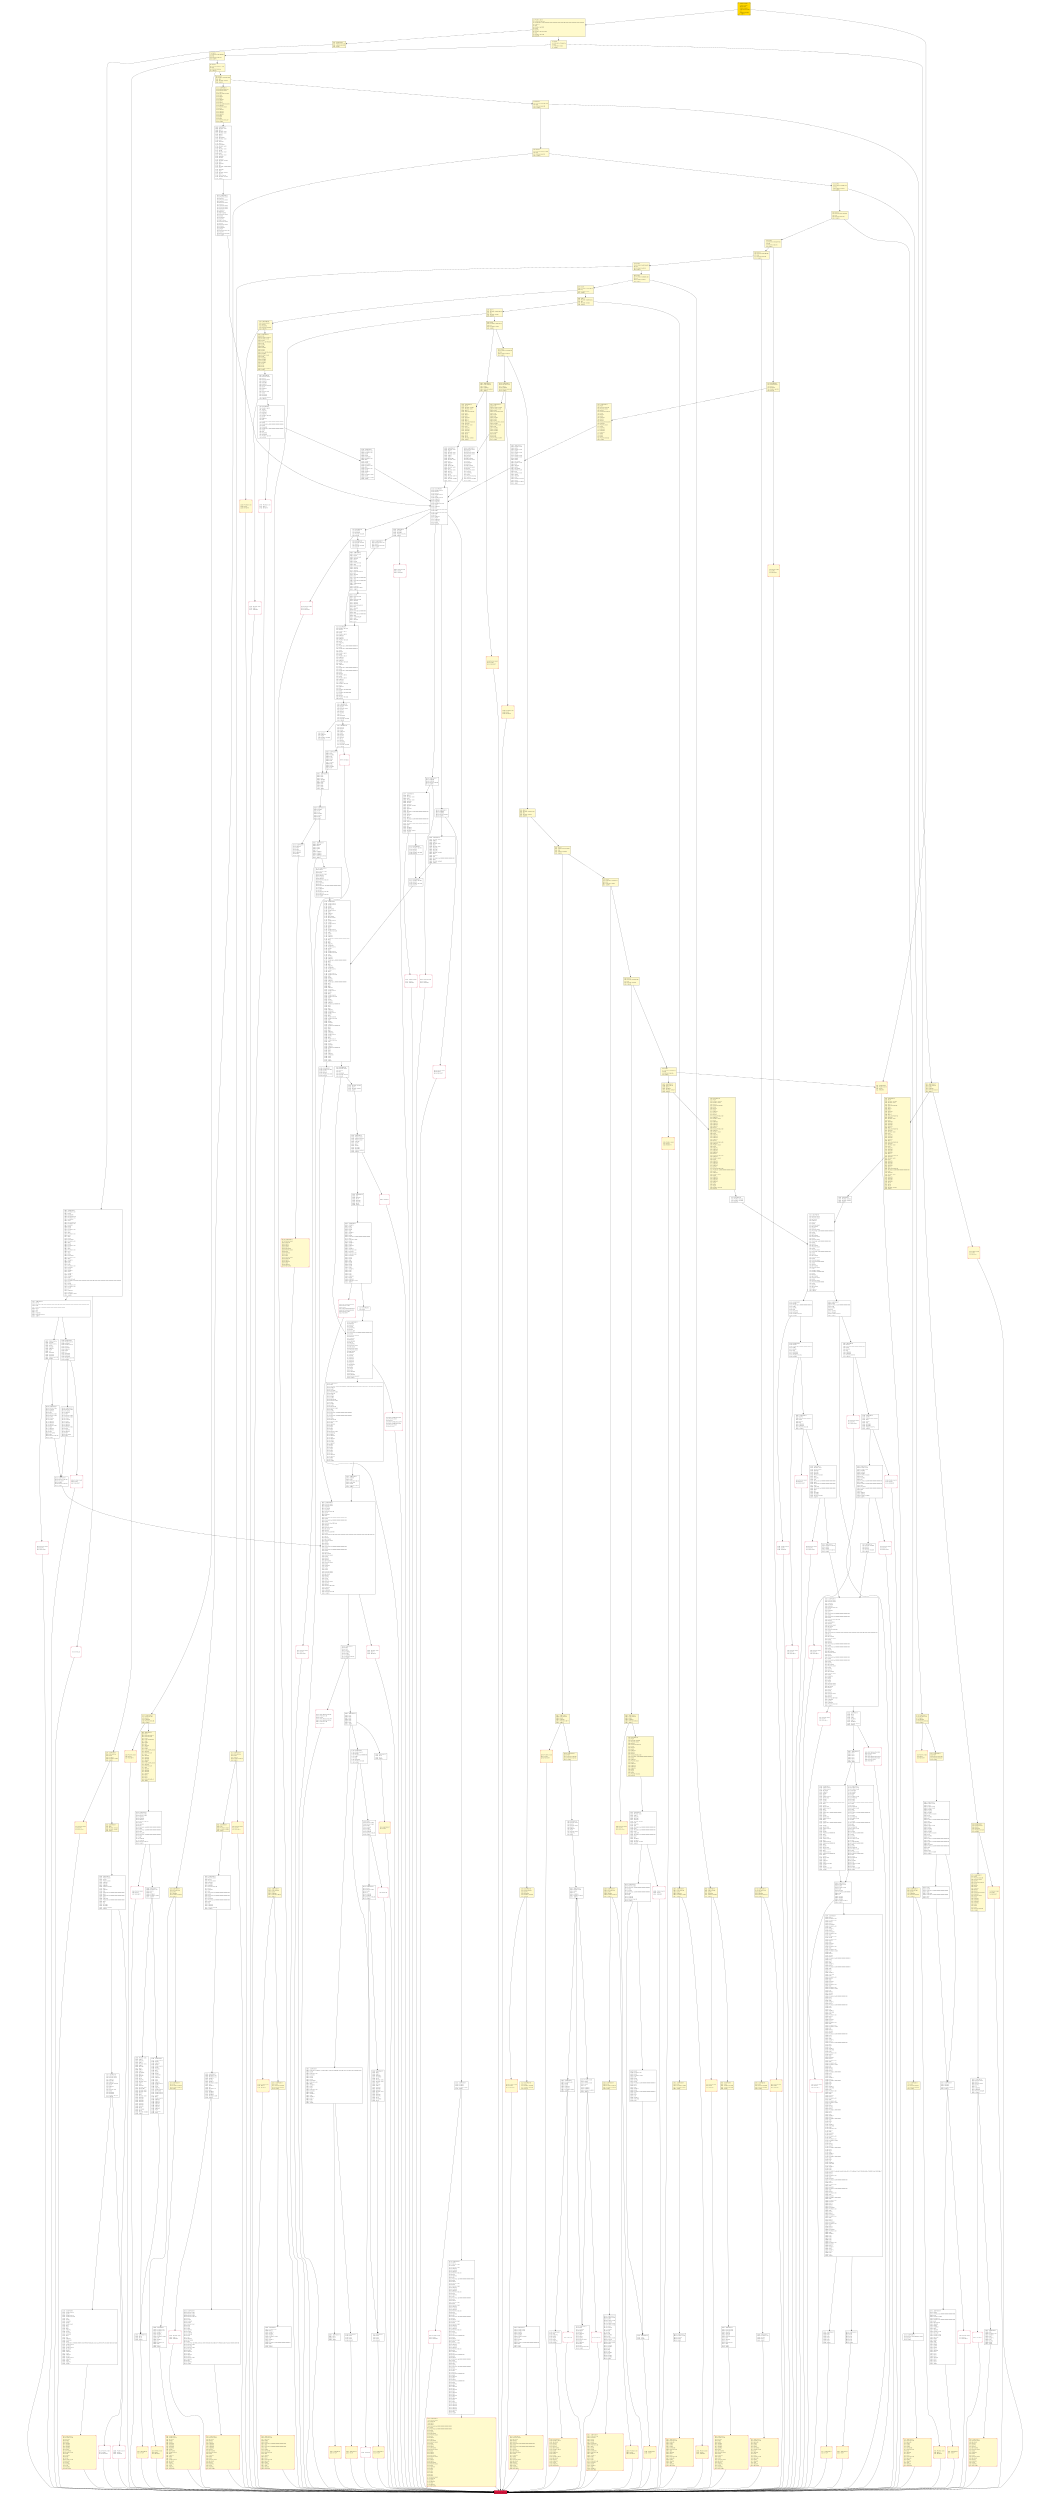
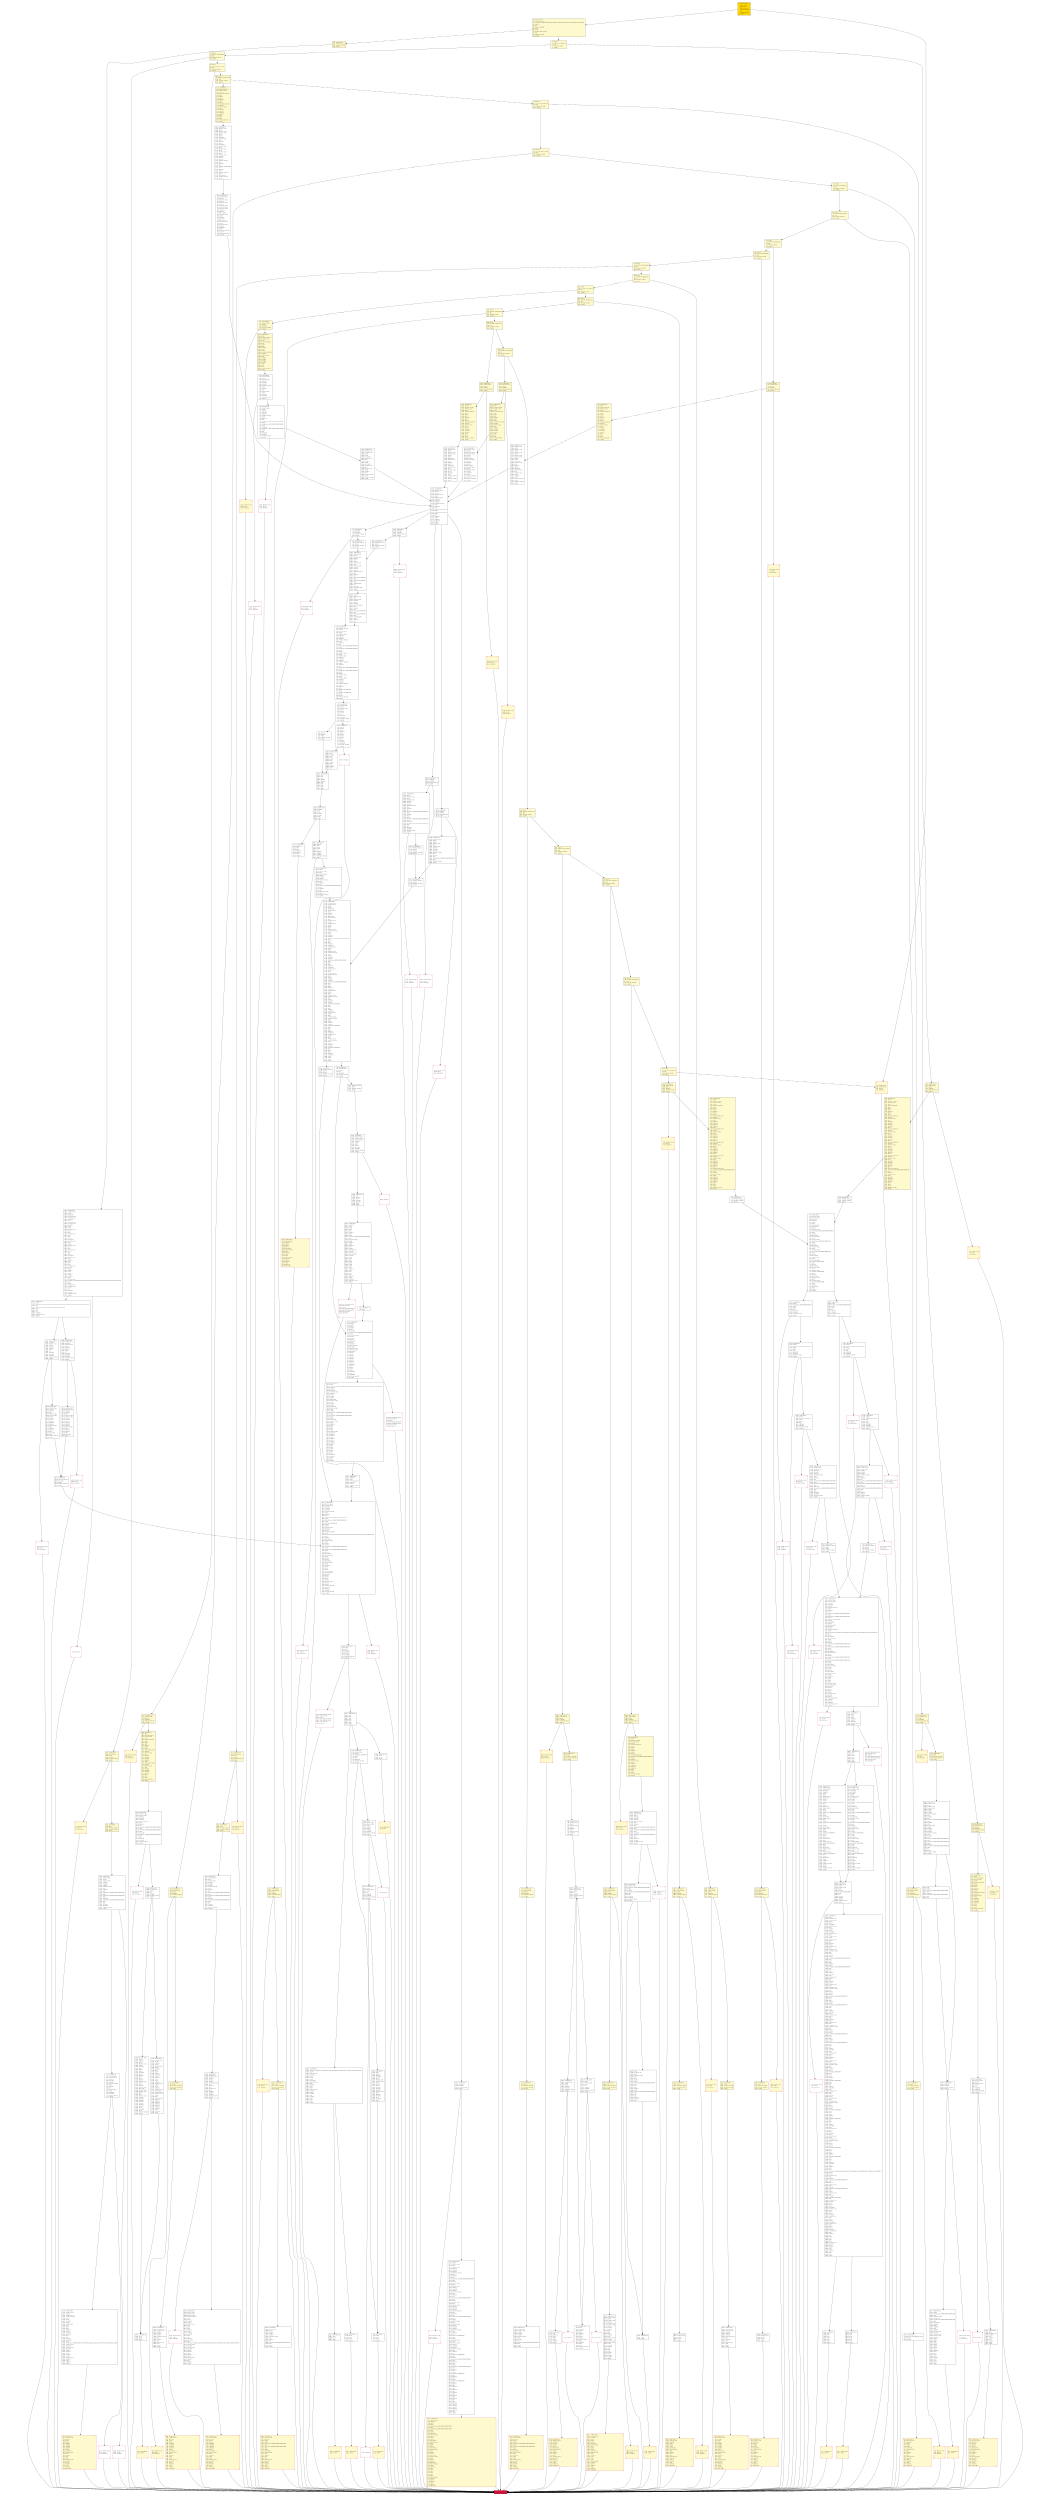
node "1308: PUSH1 0x00 1310: DUP1 1311: REVERT": removed
